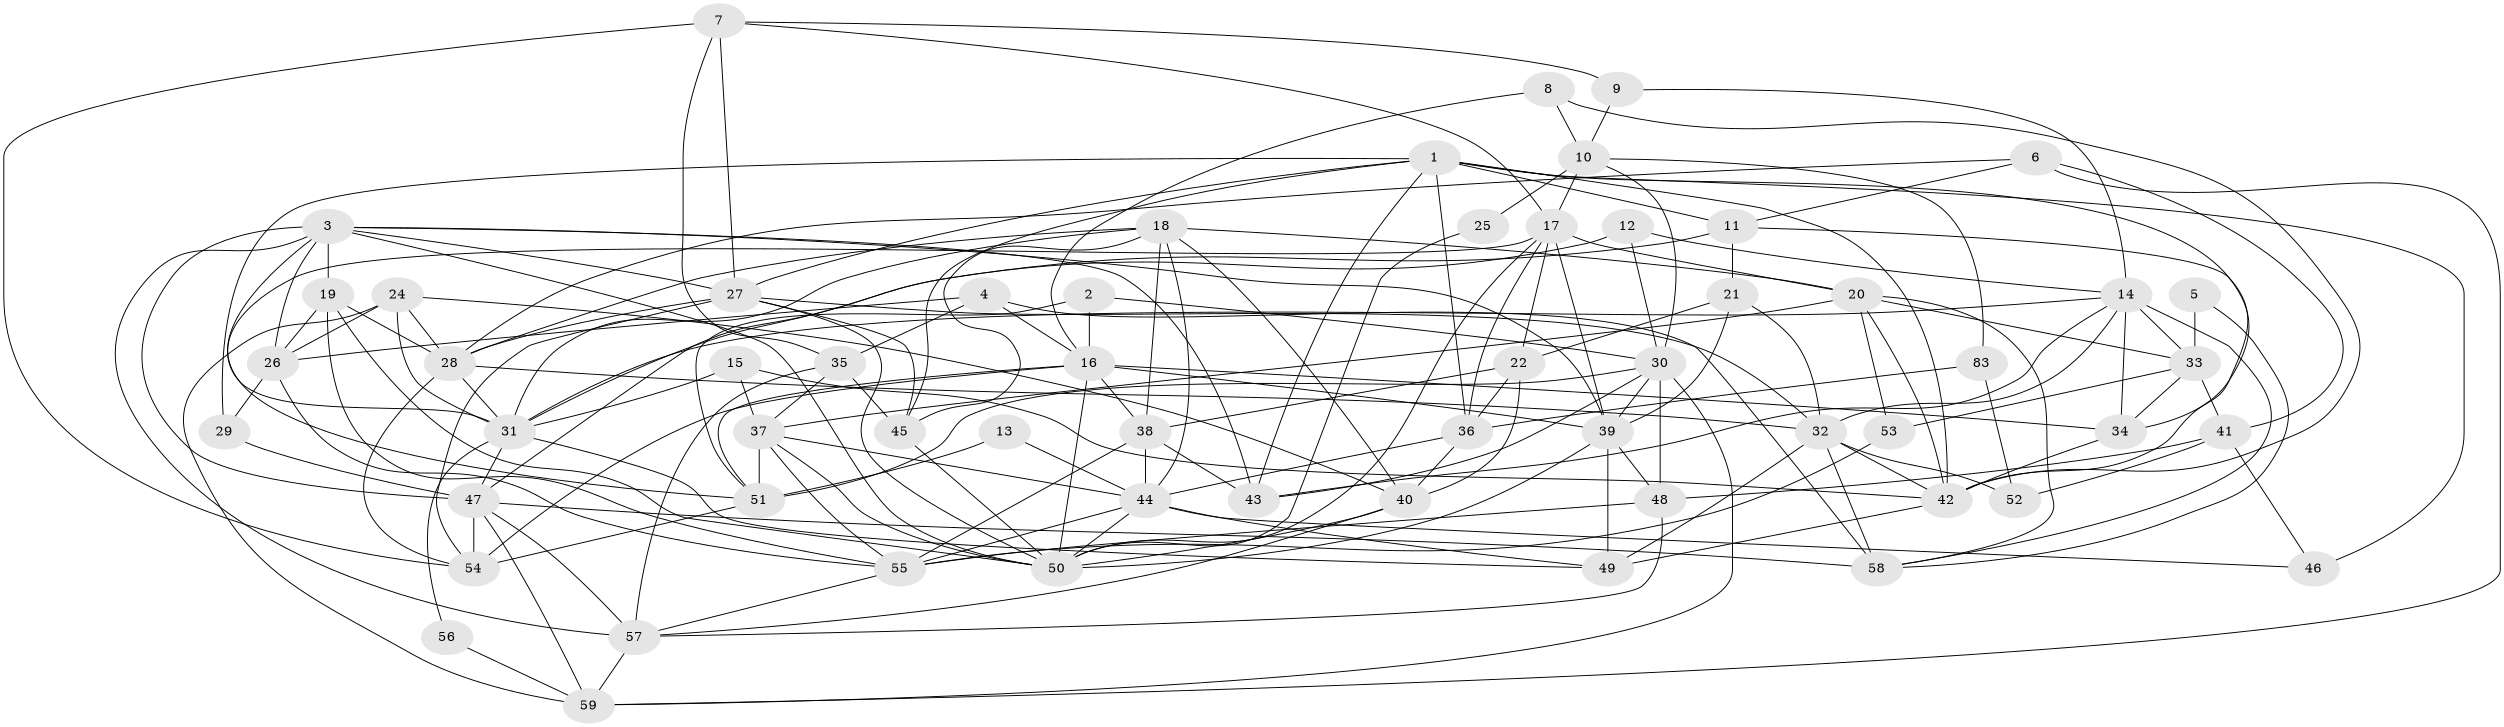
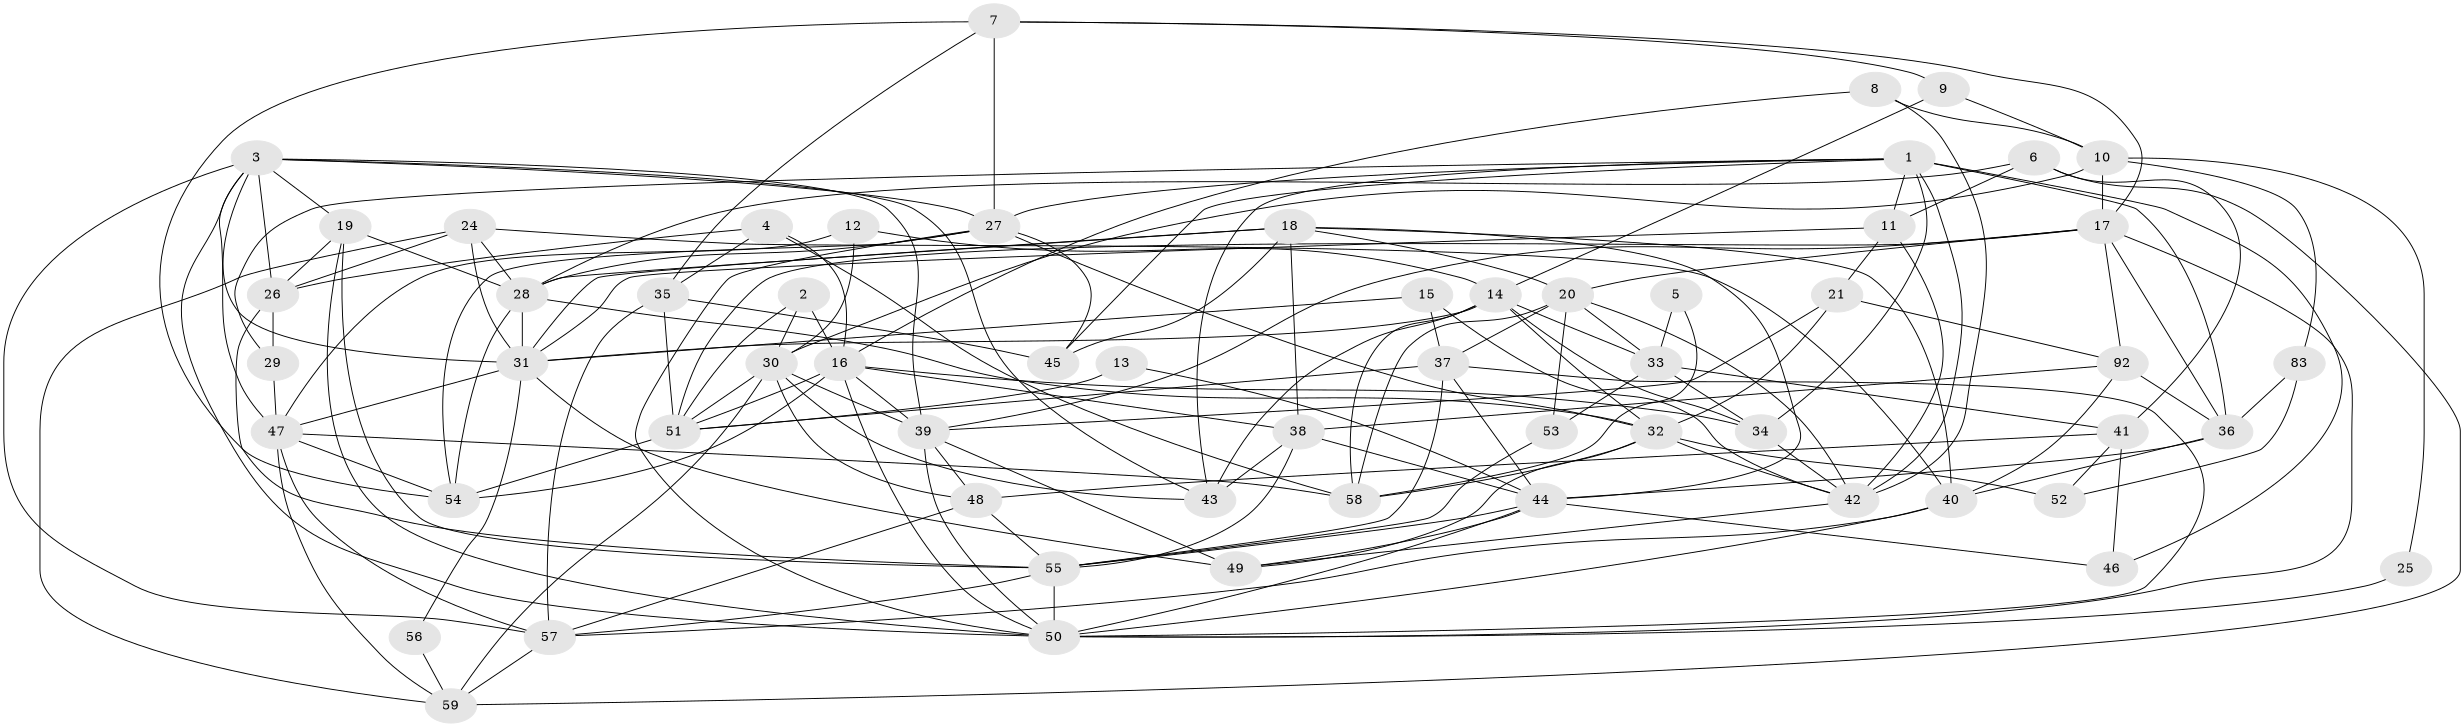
node "22": label "22" -> "92"
edge "35" -- "37": now "35" -- "51"
edge "45" -- "50": now "55" -- "50"
